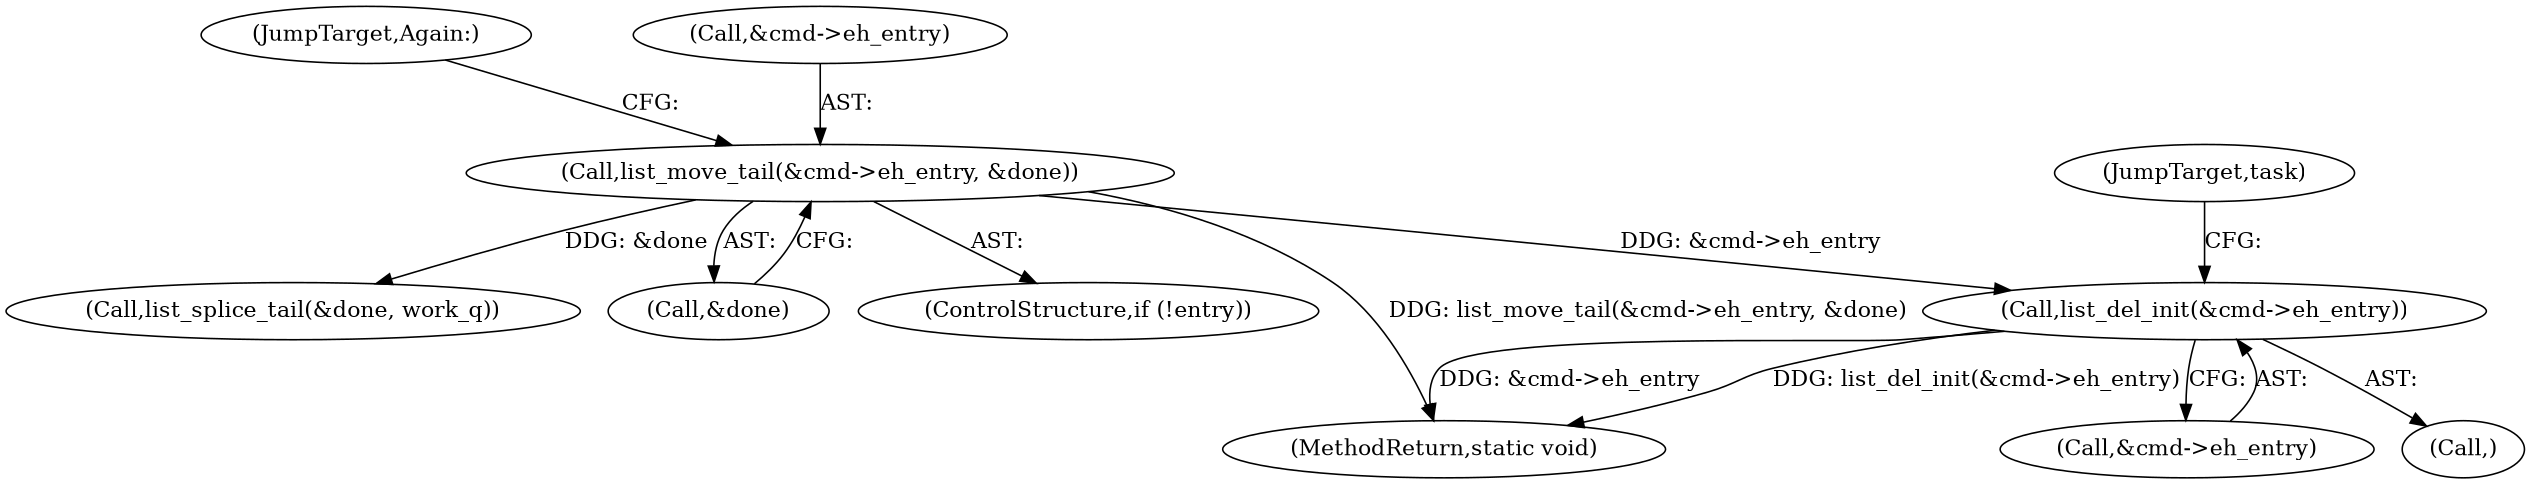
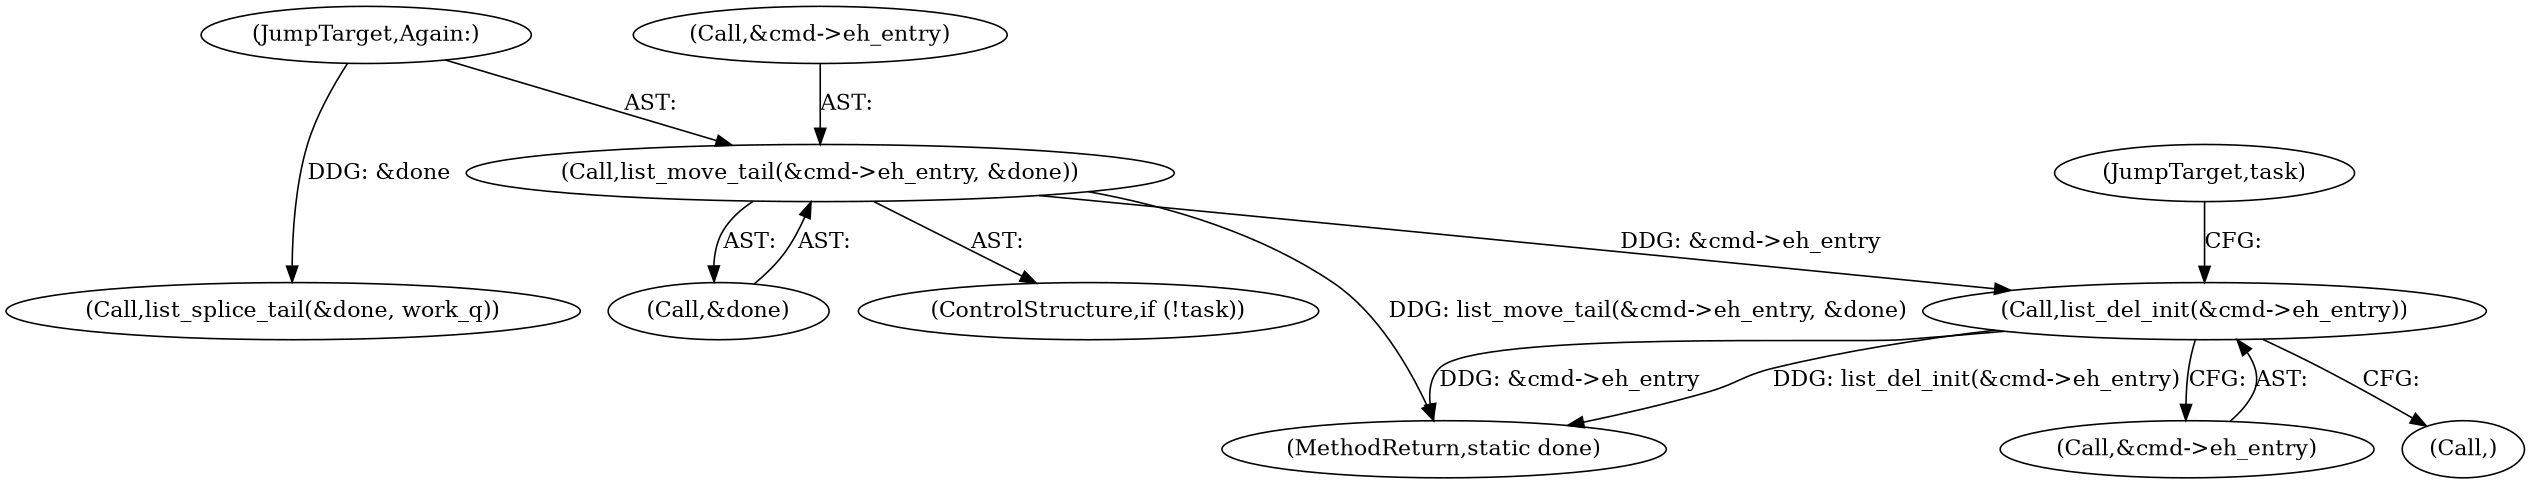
edge "(JumpTarget,Again:)" -> "(Call,list_move_tail(&cmd->eh_entry, &done))": label "CFG: " -> "AST: "
edge "(Call,list_move_tail(&cmd->eh_entry, &done))" -> "(Call,list_splice_tail(&done, work_q))": now "(JumpTarget,Again:)" -> "(Call,list_splice_tail(&done, work_q))"
edge "(Call,&done)" -> "(Call,list_move_tail(&cmd->eh_entry, &done))": label "CFG: " -> "AST: "
node "(ControlStructure,if (!entry))": label "(ControlStructure,if (!entry))" -> "(ControlStructure,if (!task))"
edge "(Call,list_del_init(&cmd->eh_entry))" -> "(Call,)": label "AST: " -> "CFG: "
node "(MethodReturn,static void)": label "(MethodReturn,static void)" -> "(MethodReturn,static done)"
